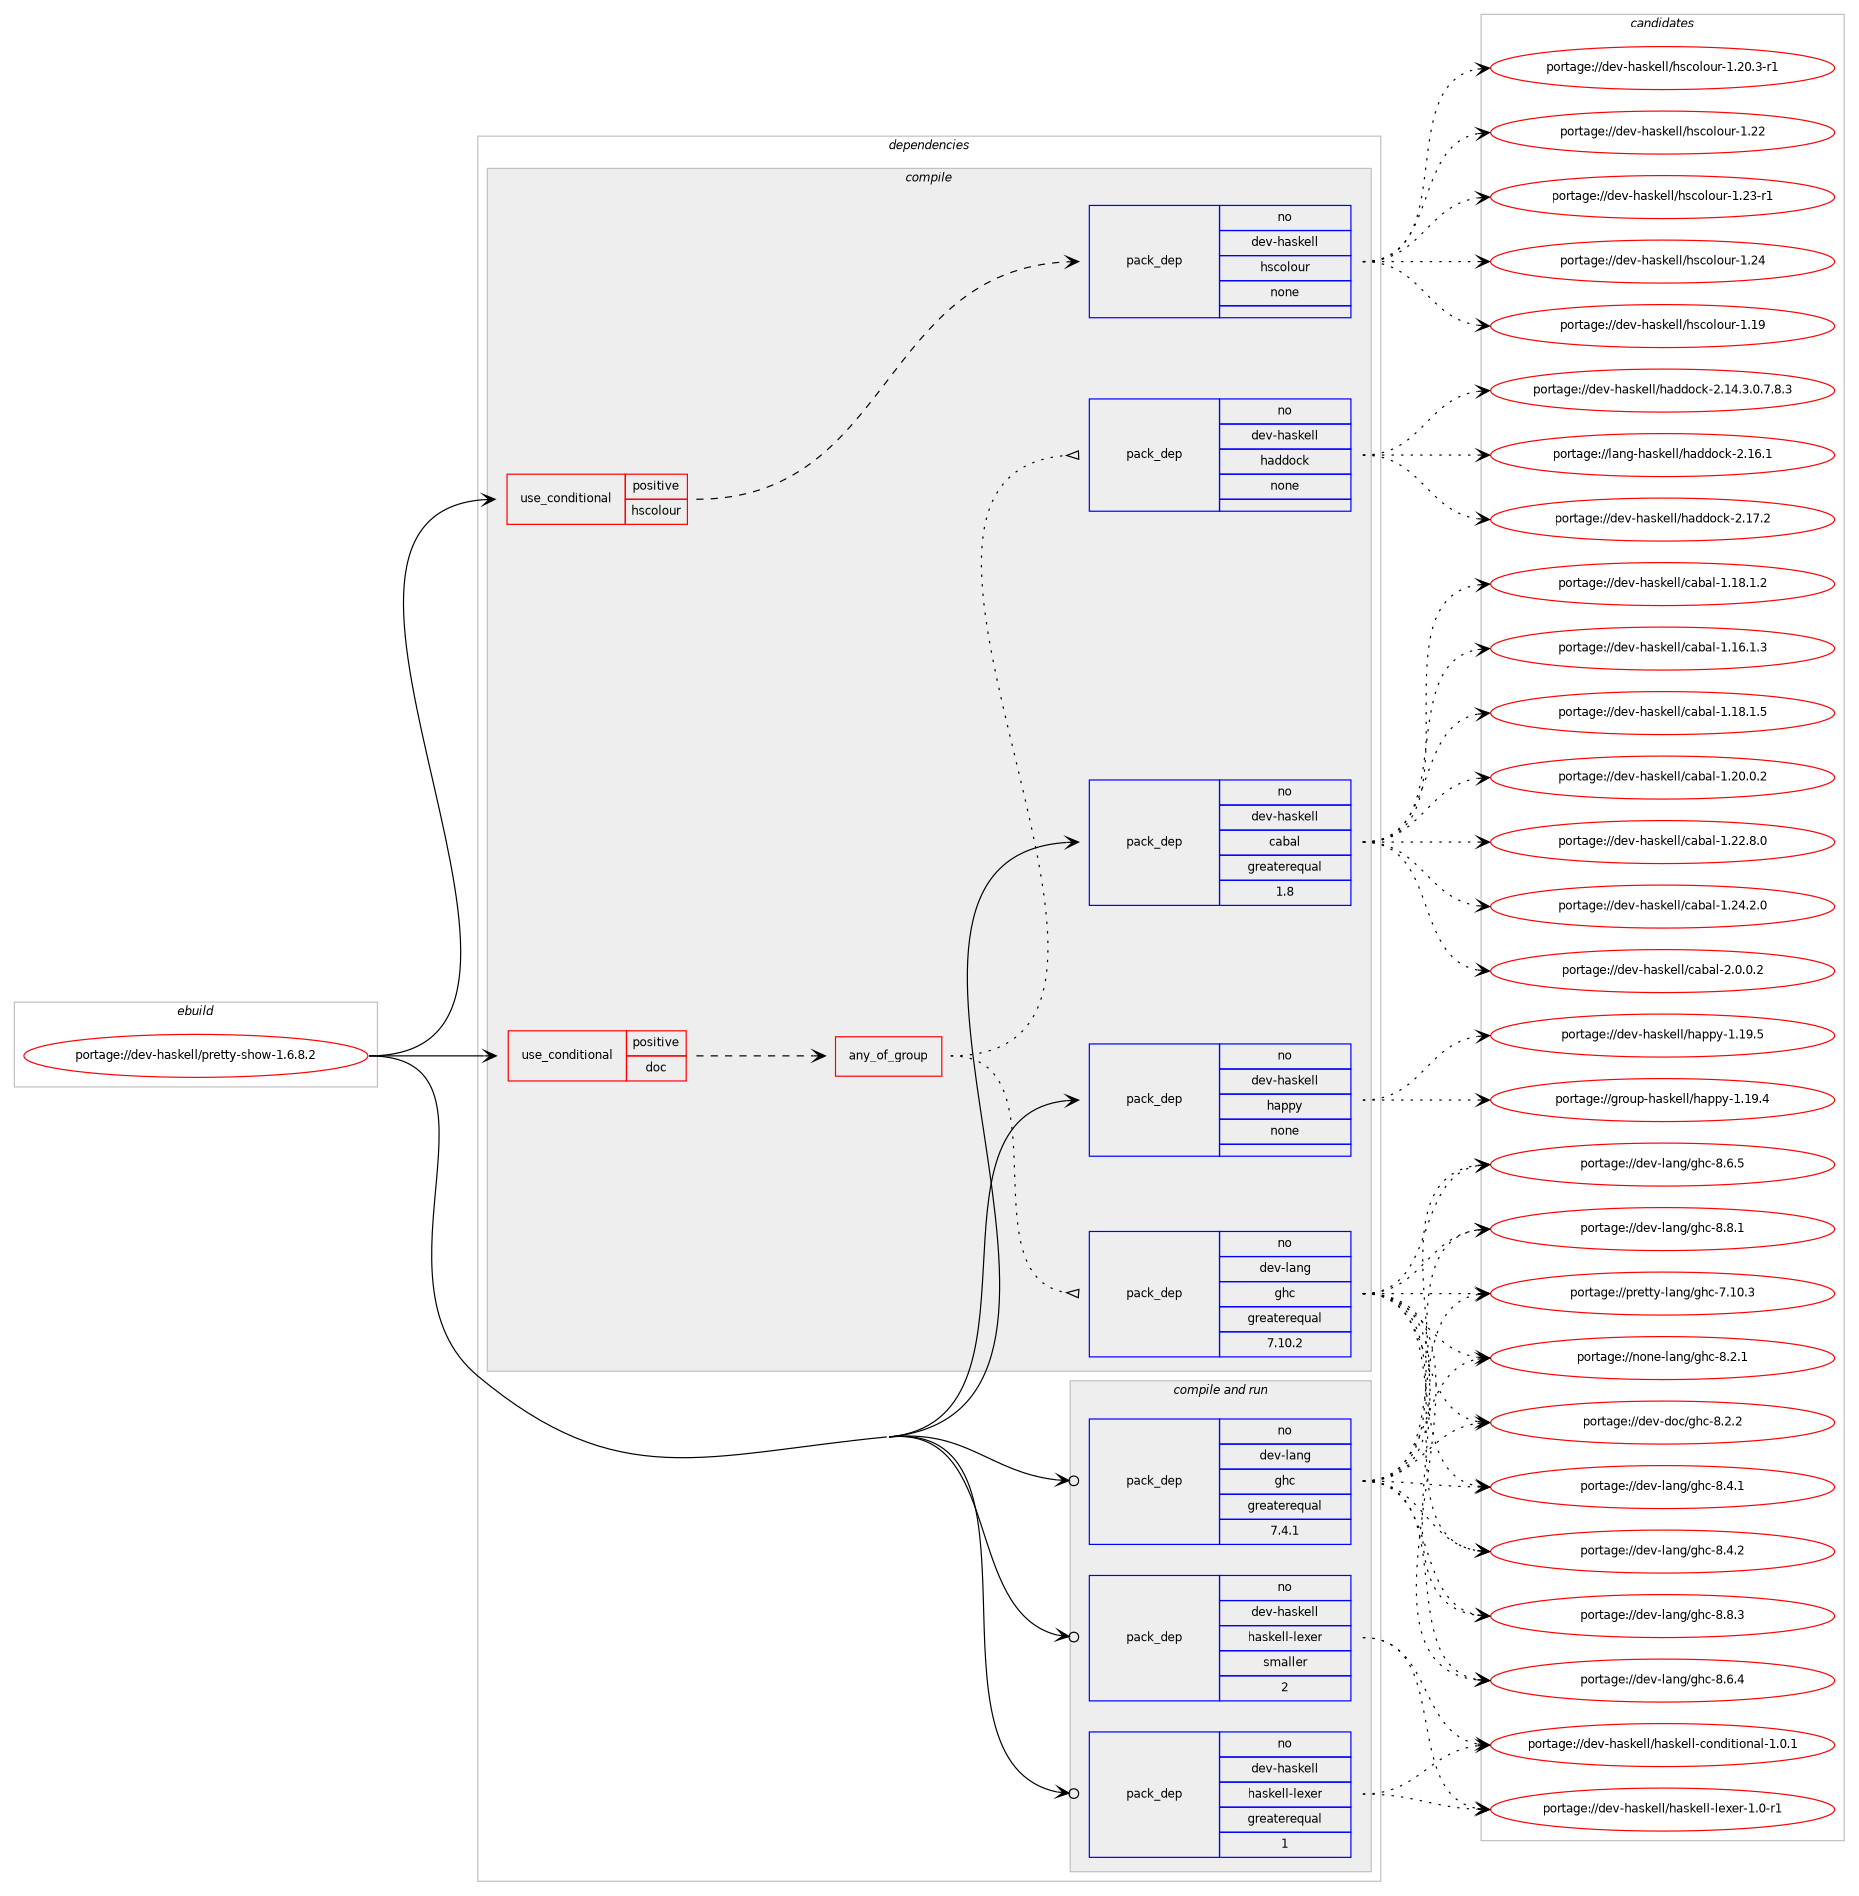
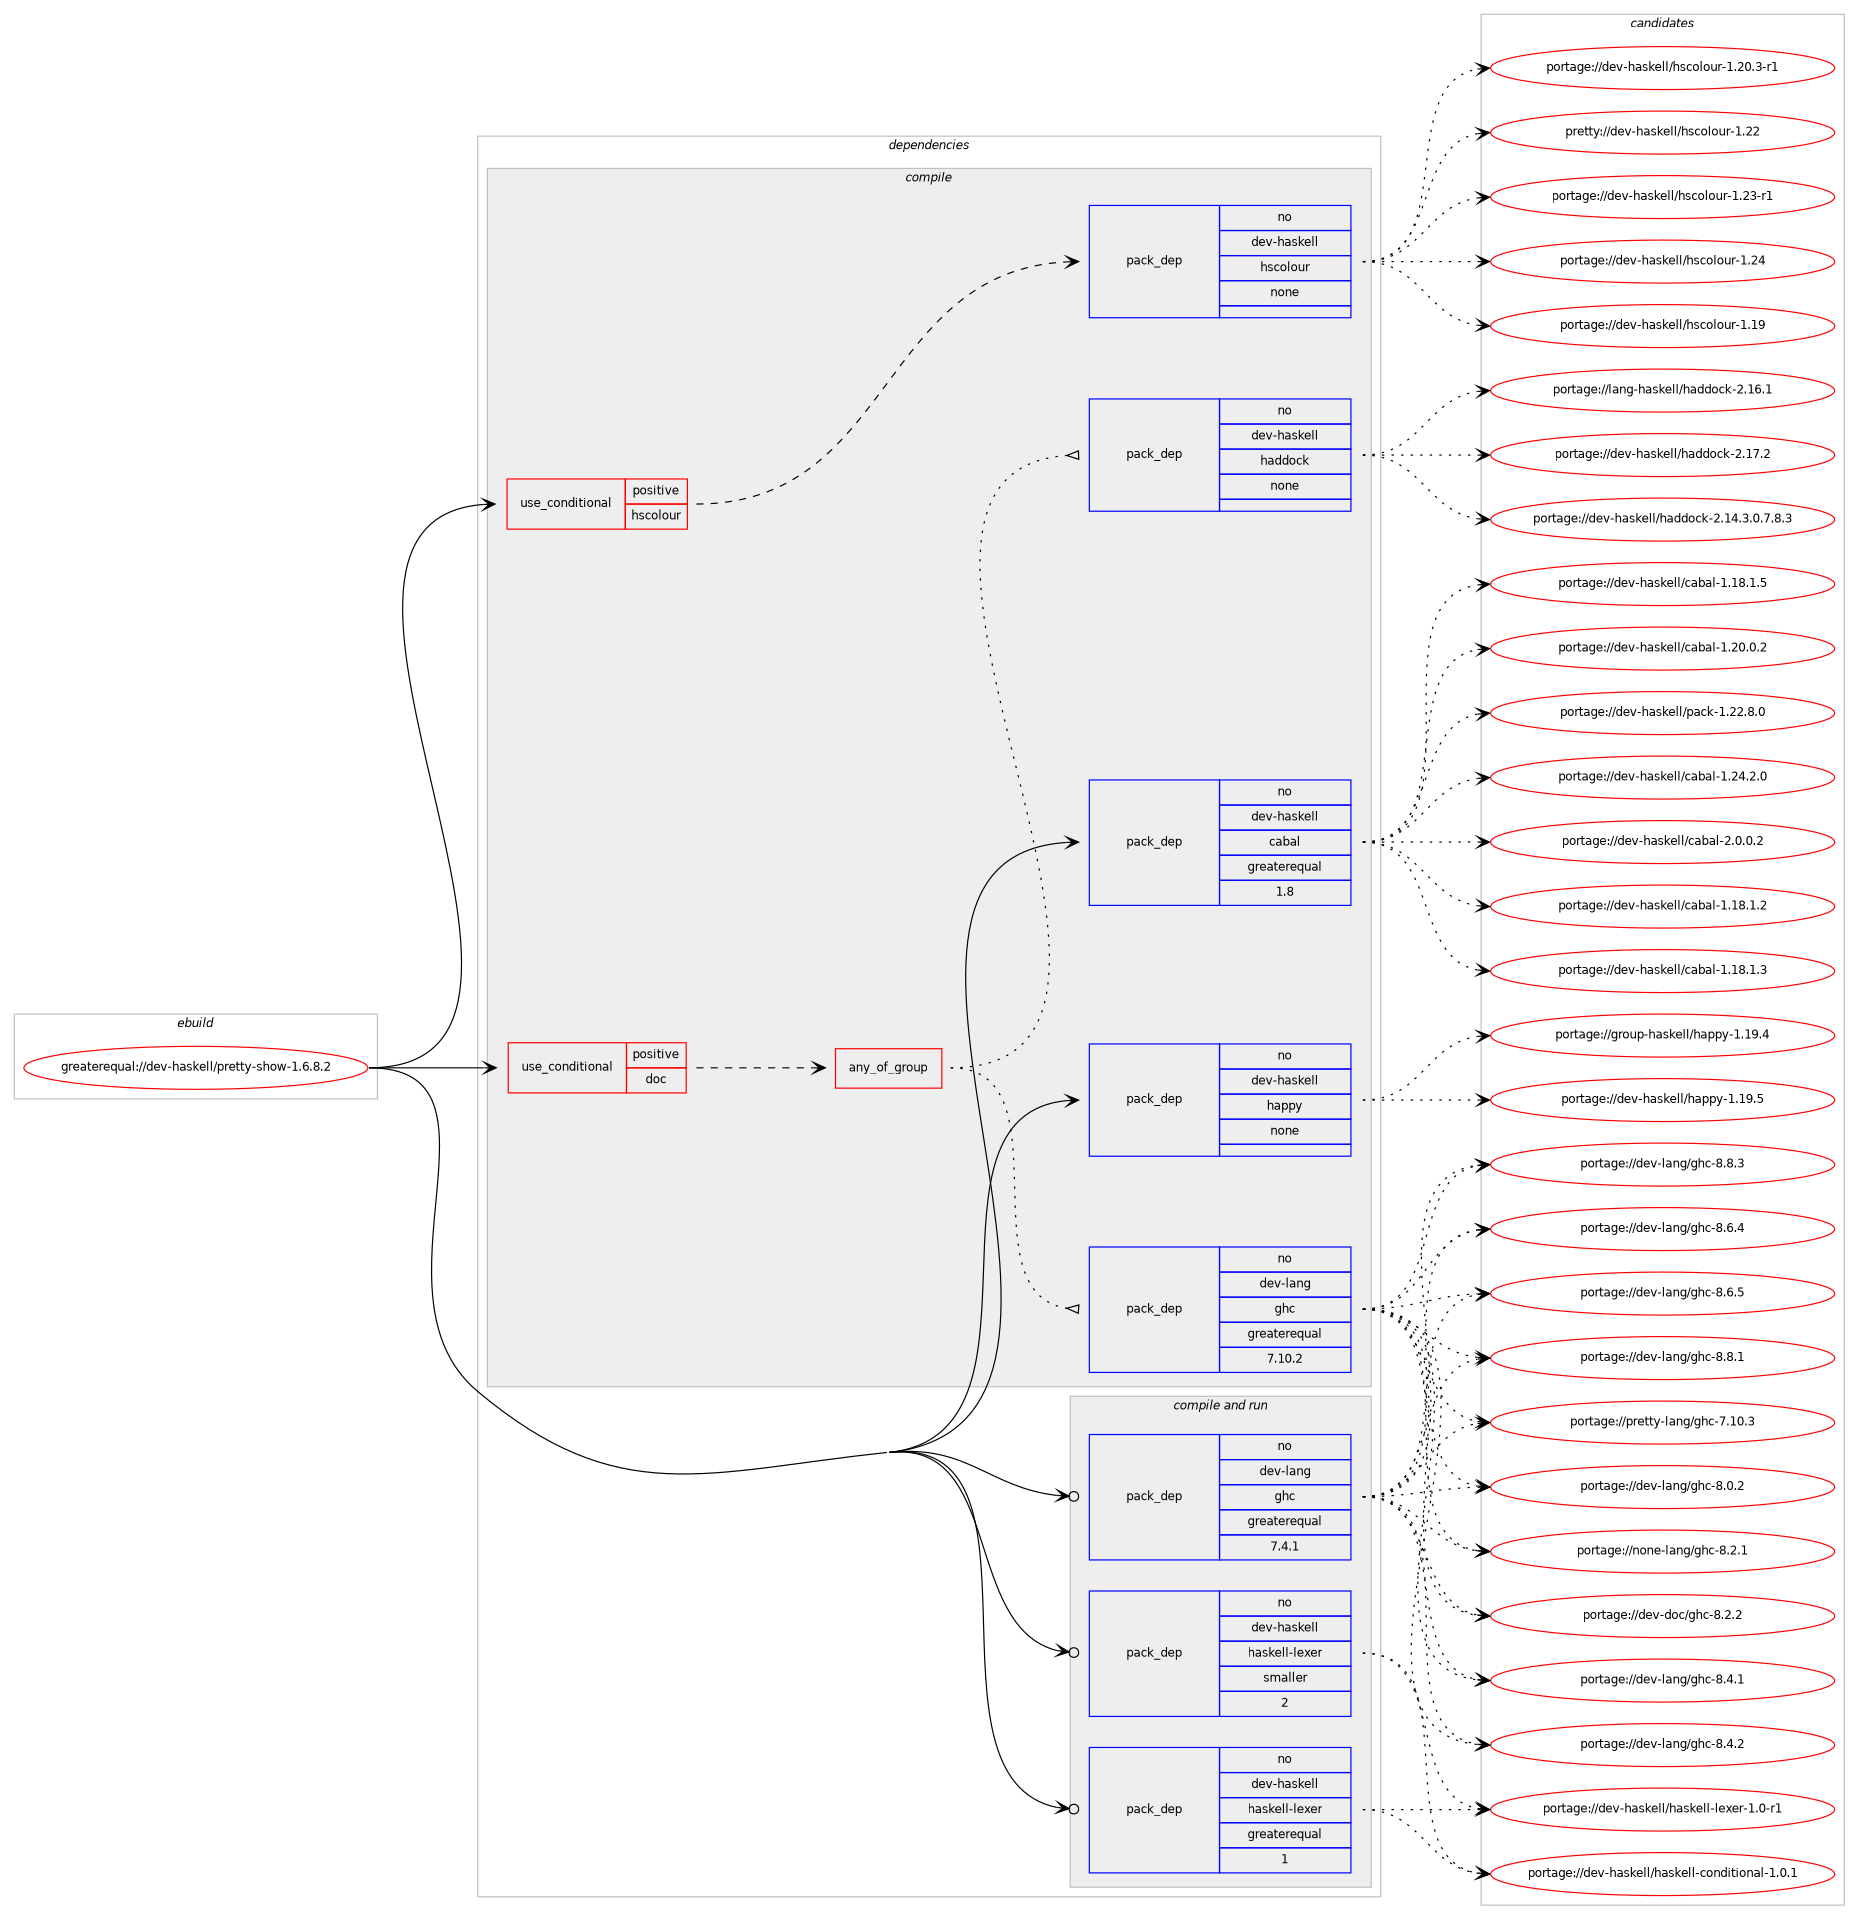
node "portage://dev-haskell/hscolour-1.22": label "portage://dev-haskell/hscolour-1.22" -> "pretty://dev-haskell/hscolour-1.22"
node "portage://dev-haskell/cabal-1.16.1.3": label "portage://dev-haskell/cabal-1.16.1.3" -> "portage://dev-haskell/cabal-1.18.1.3"
node "portage://dev-haskell/cabal-1.22.8.0": label "portage://dev-haskell/cabal-1.22.8.0" -> "portage://dev-haskell/pack-1.22.8.0"
node "portage://dev-haskell/pretty-show-1.6.8.2": label "portage://dev-haskell/pretty-show-1.6.8.2" -> "greaterequal://dev-haskell/pretty-show-1.6.8.2"
node "portage://dev-lang/ghc-8.0.2": added
